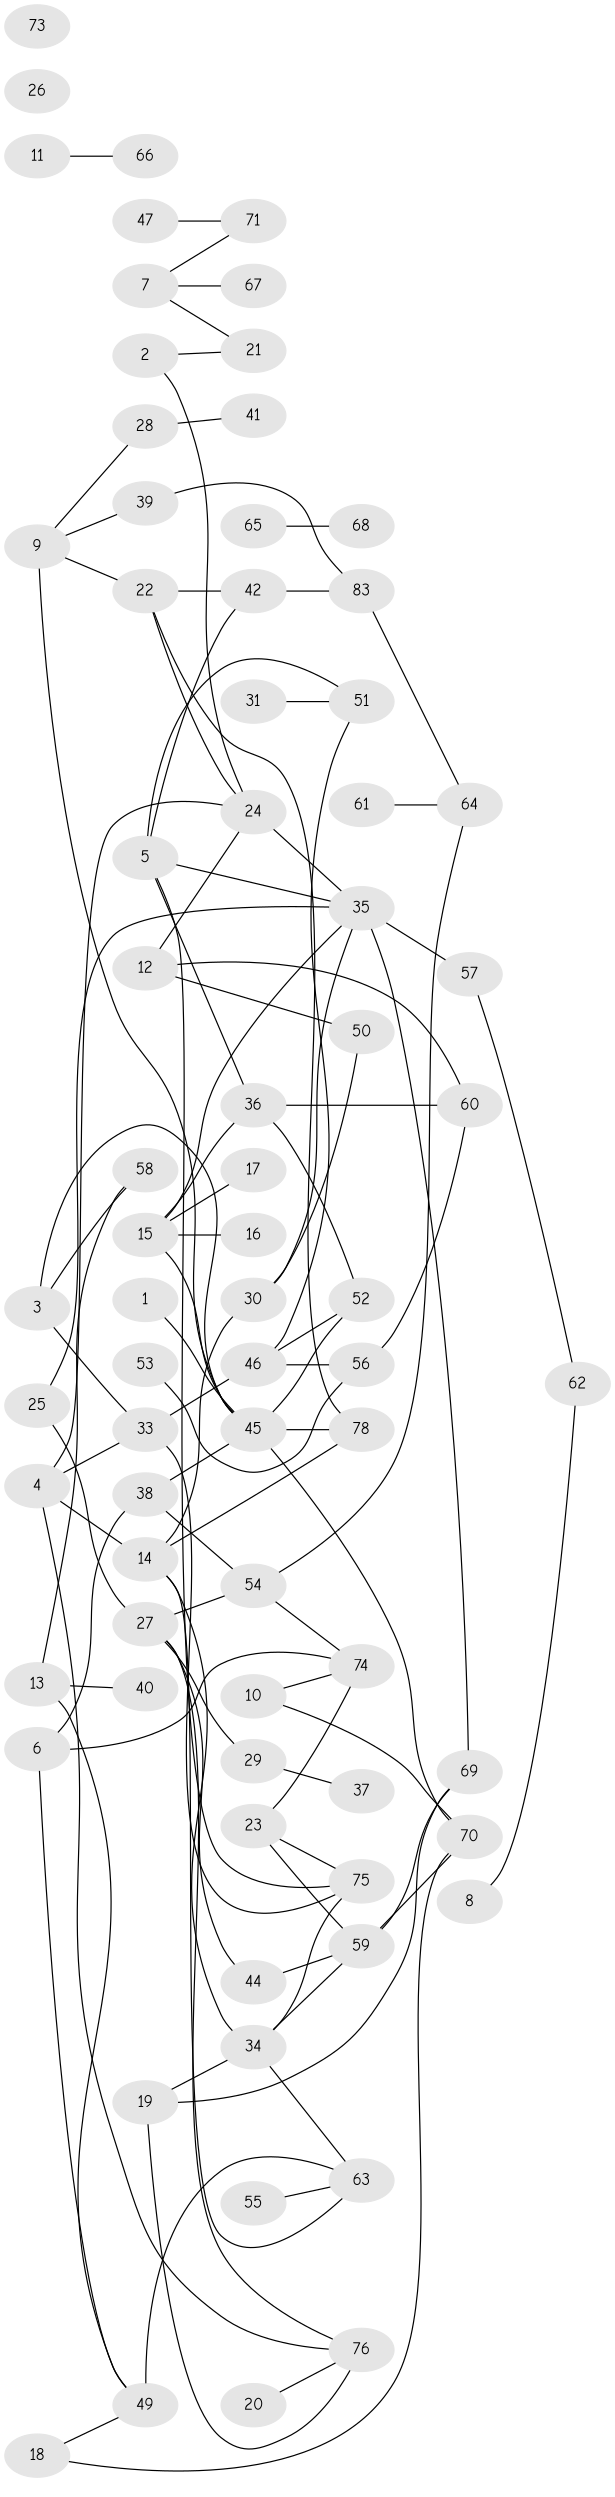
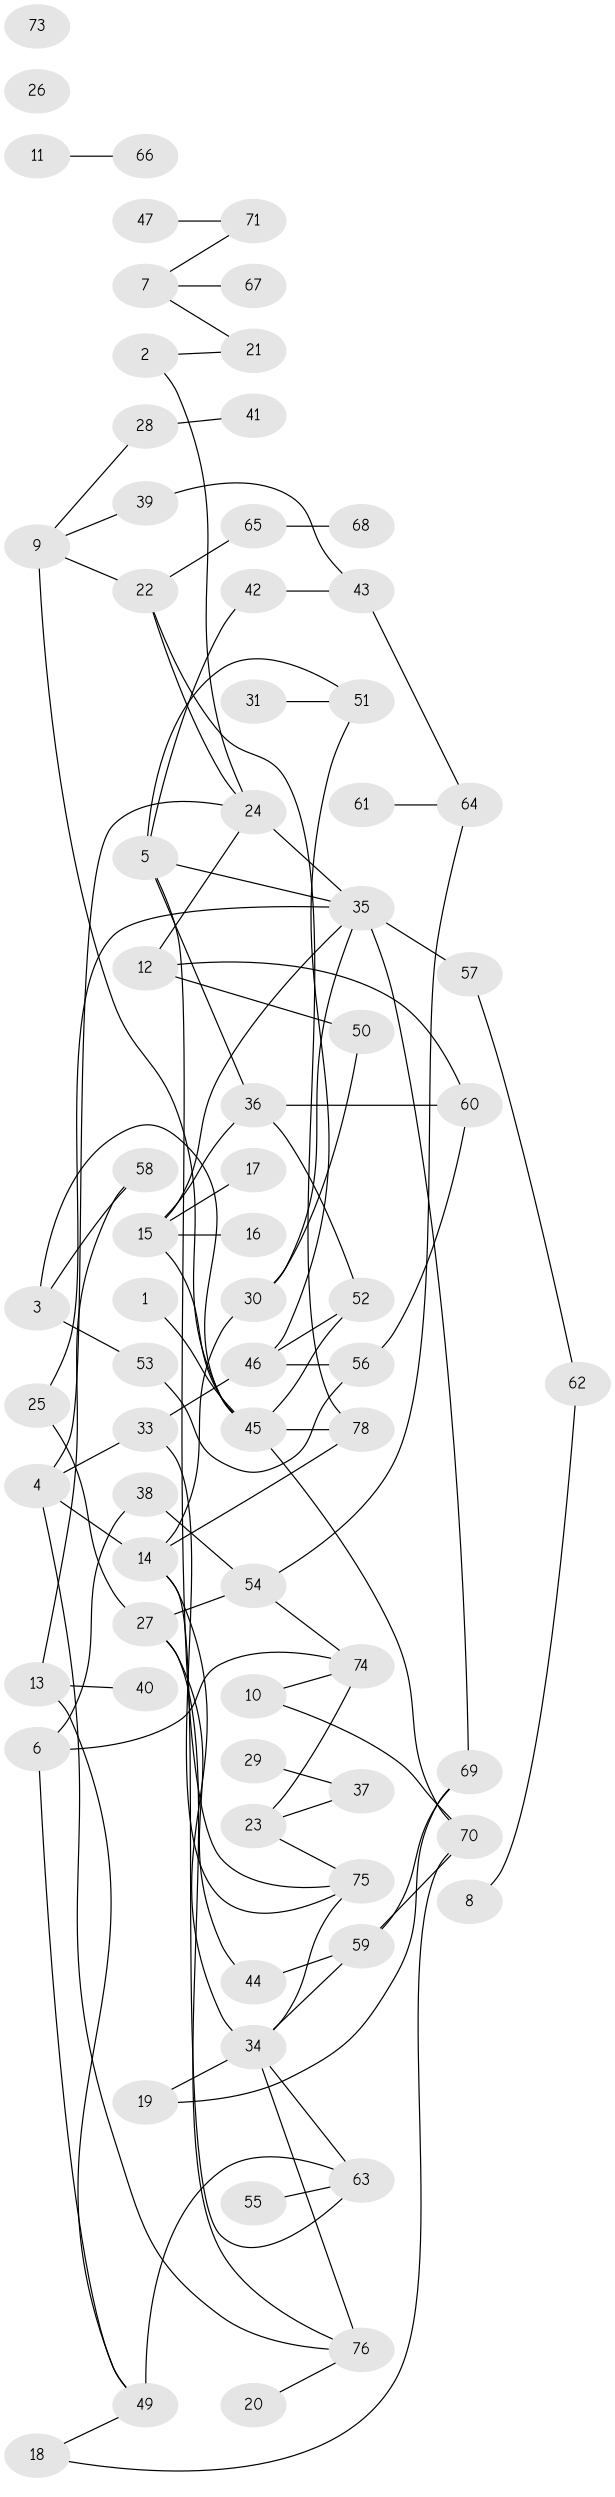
edge "22" -- "42": now "22" -- "65"
node "83": label "83" -> "43"
edge "3" -- "33": now "3" -- "53"
edge "45" -- "38": removed
edge "27" -- "29": removed
edge "23" -- "59": now "23" -- "37"
edge "19" -- "76": now "34" -- "76"
